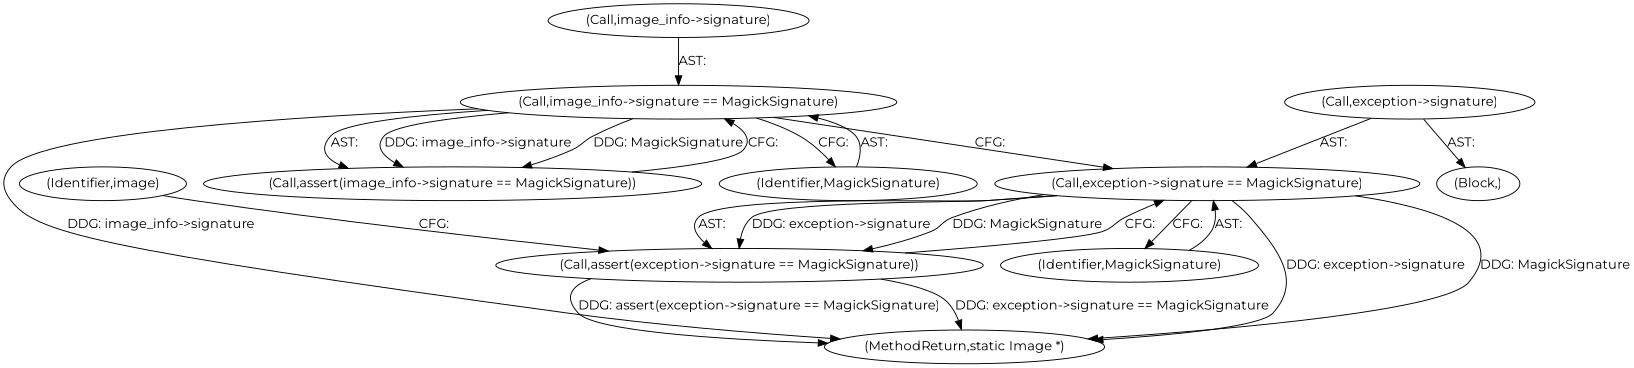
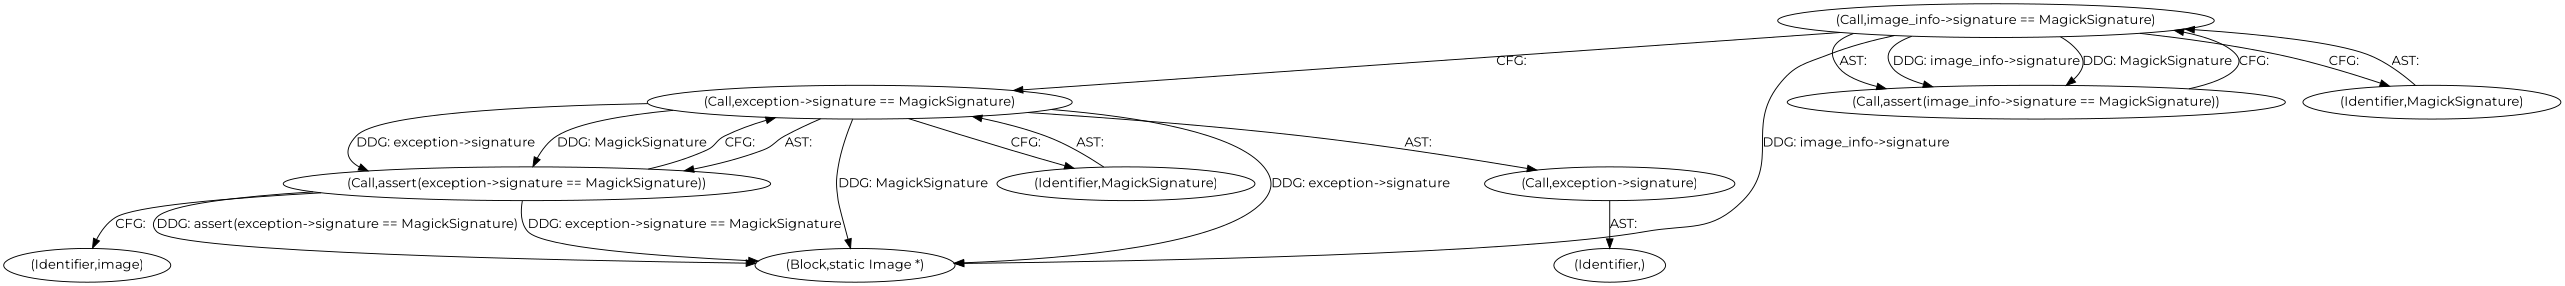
node "(Call,image_info->signature)": removed
edge "(Call,exception->signature)" -> "(Call,exception->signature == MagickSignature)": reversed
node "(Block,)": label "(Block,)" -> "(Identifier,)"
edge "(Identifier,image)" -> "(Call,assert(exception->signature == MagickSignature))": reversed
node "(MethodReturn,static Image *)": label "(MethodReturn,static Image *)" -> "(Block,static Image *)"
